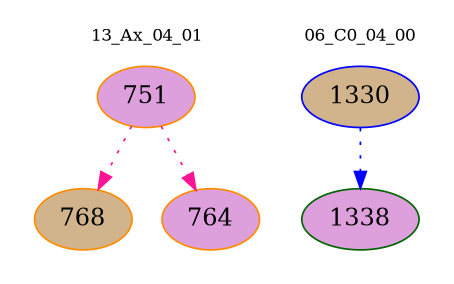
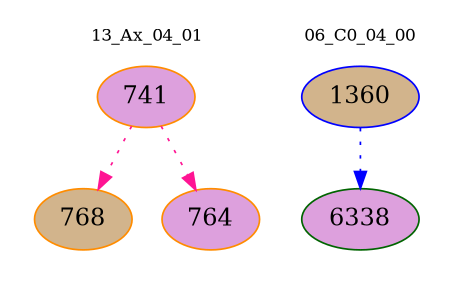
node "751": label "751" -> "741"
node "1330": label "1330" -> "1360"
node "1338": label "1338" -> "6338"
